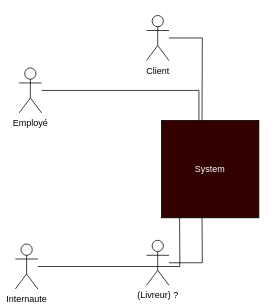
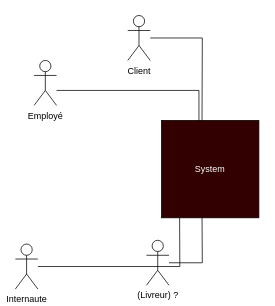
node "Client": moved (158, 38) -> (139, 38)
node "Employé": moved (30, 90) -> (45, 83)
